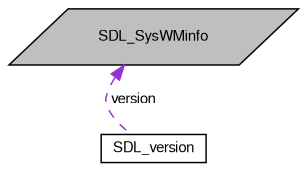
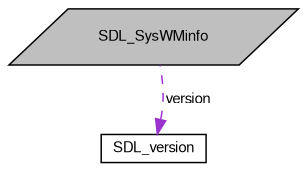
edge "SDL_version" -> "SDL_SysWMinfo": reversed
